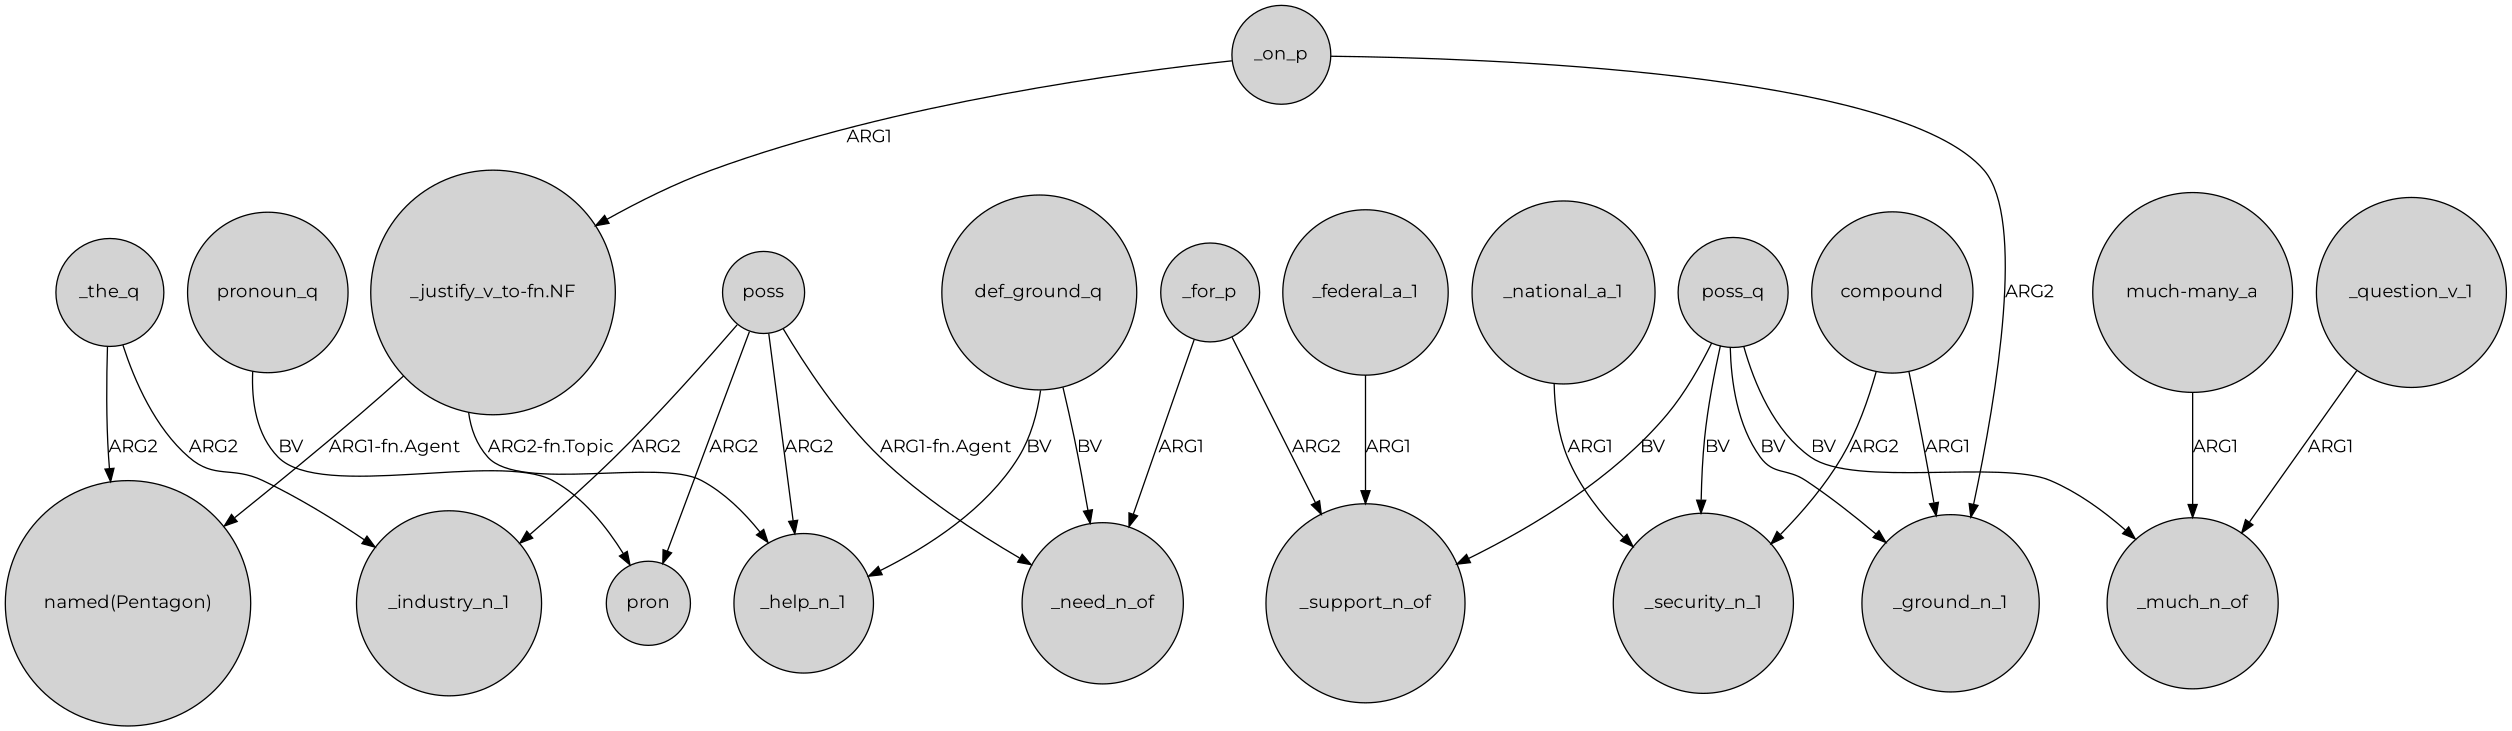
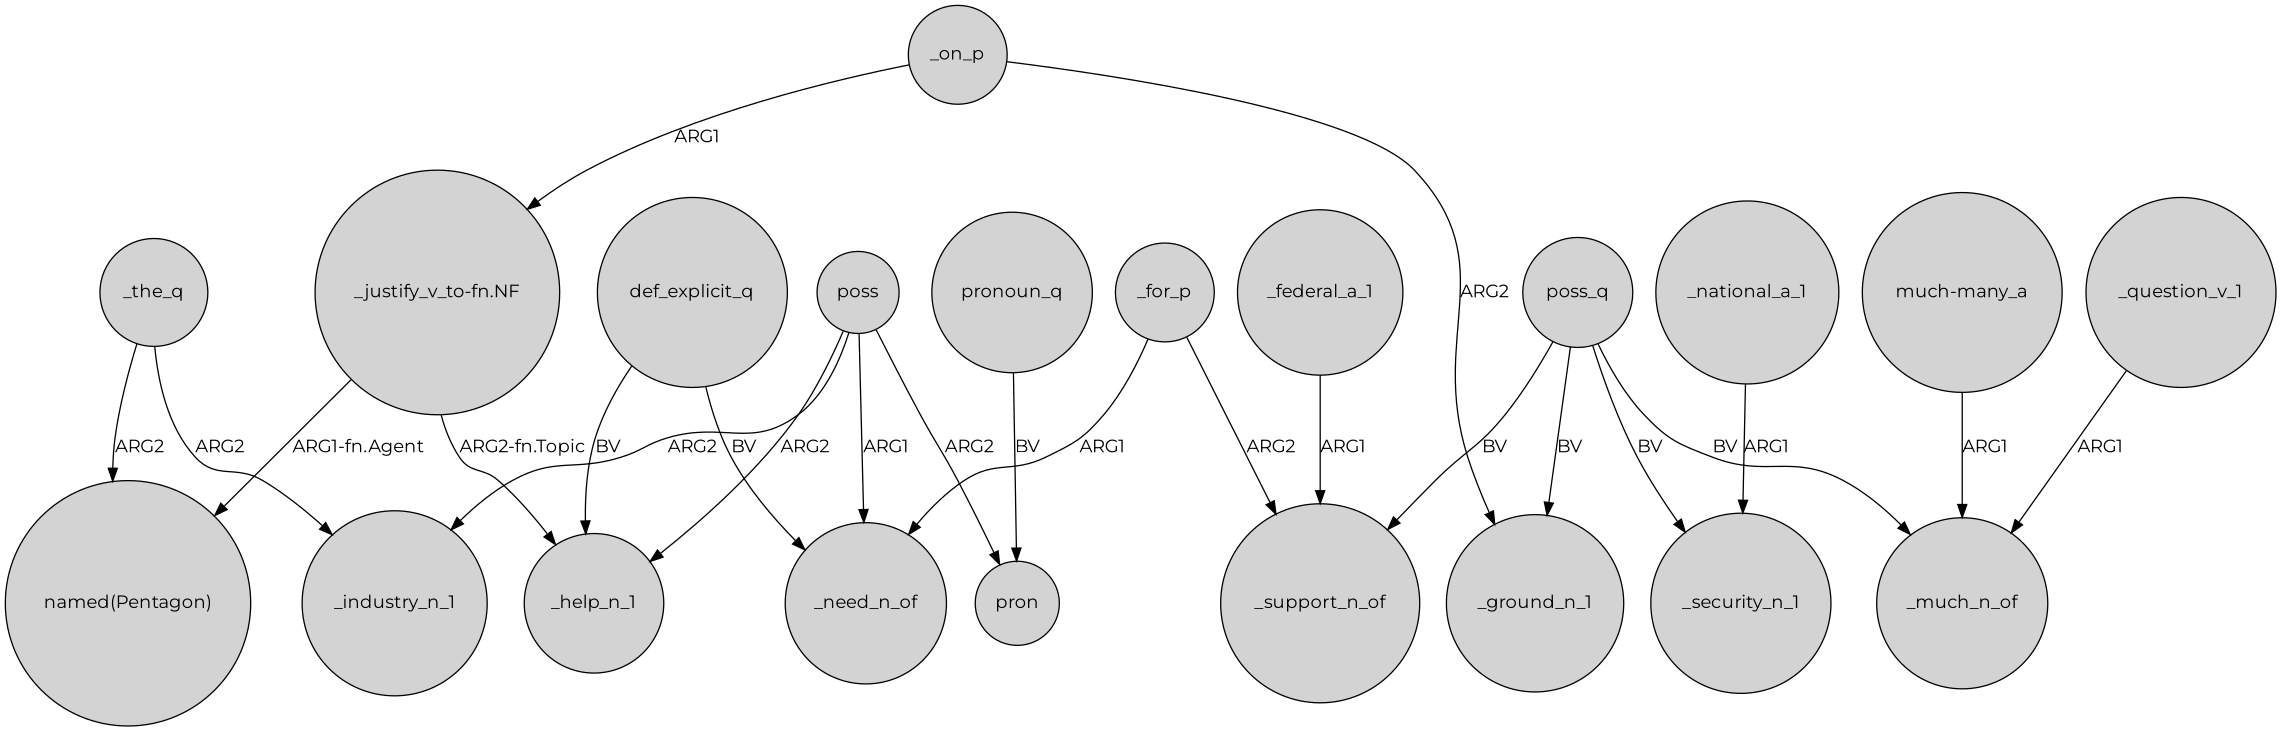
node "def_ground_q": label "def_ground_q" -> "def_explicit_q"
node "compound": removed
edge "poss" -> "_need_n_of": label "ARG1-fn.Agent" -> "ARG1"
